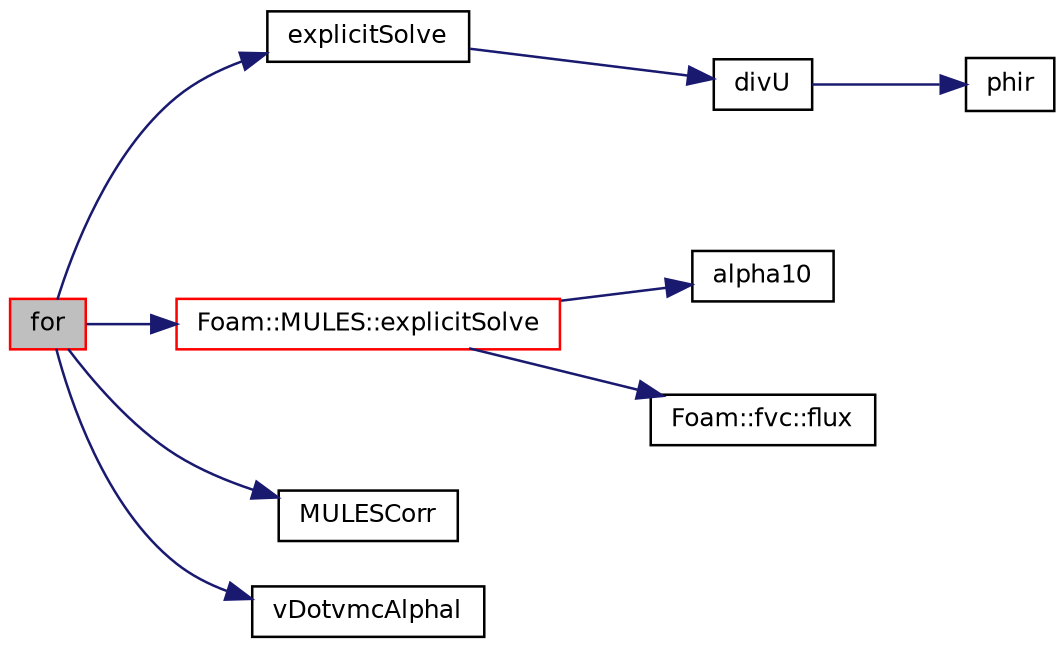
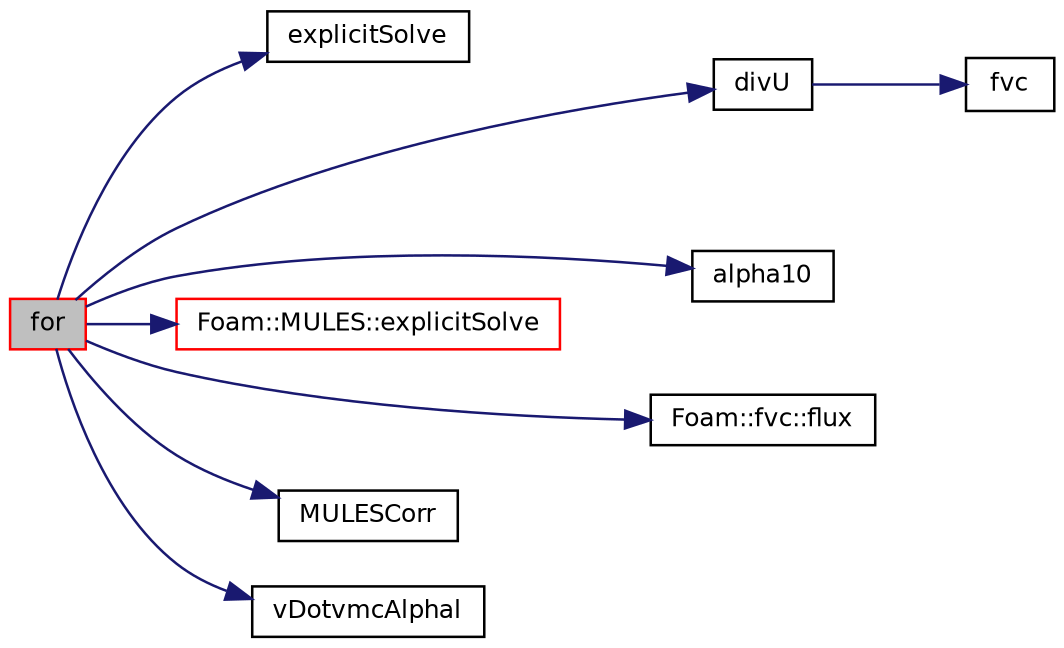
edge "explicitSolve" -> "divU": now "for" -> "divU"
node "phir": label "phir" -> "fvc"
edge "Foam::MULES::explicitSolve" -> "alpha10": now "for" -> "alpha10"
edge "Foam::MULES::explicitSolve" -> "Foam::fvc::flux": now "for" -> "Foam::fvc::flux"
